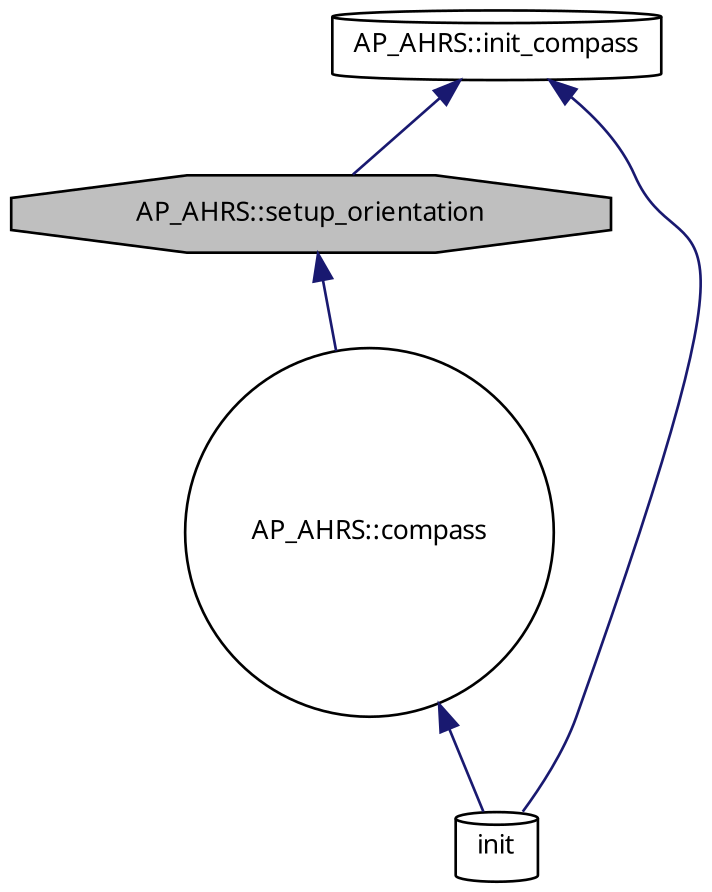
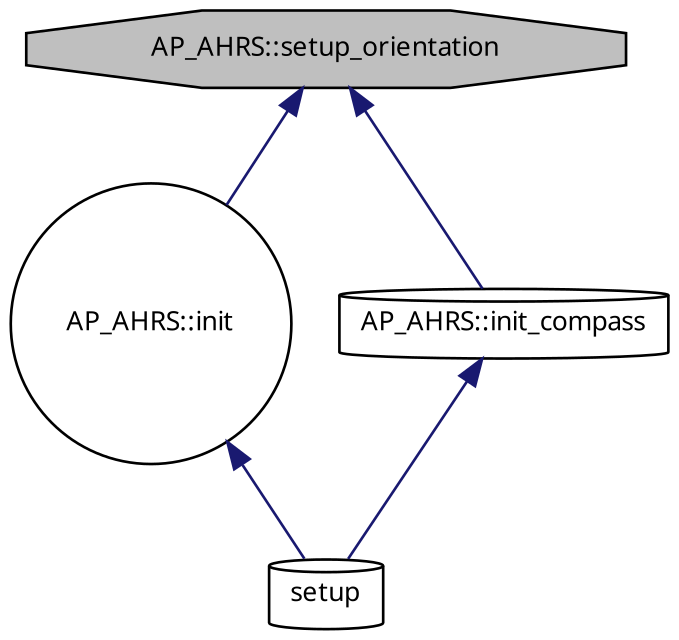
edge "AP_AHRS::setup_orientation" -> "AP_AHRS::init_compass": reversed
node "AP_AHRS::compass": label "AP_AHRS::compass" -> "AP_AHRS::init"
node "init": label "init" -> "setup"
